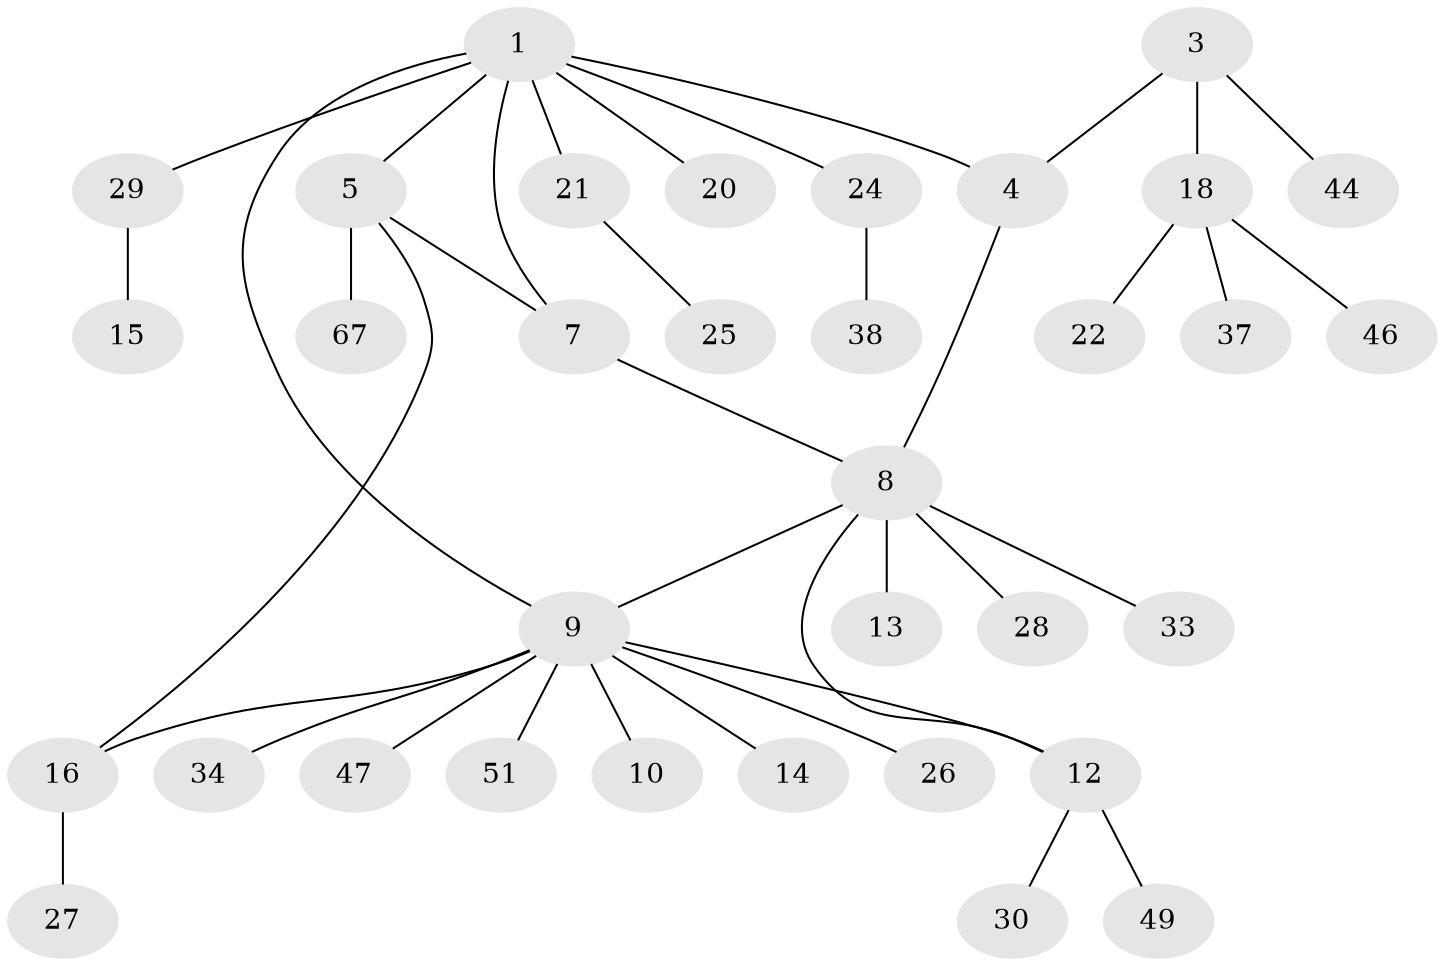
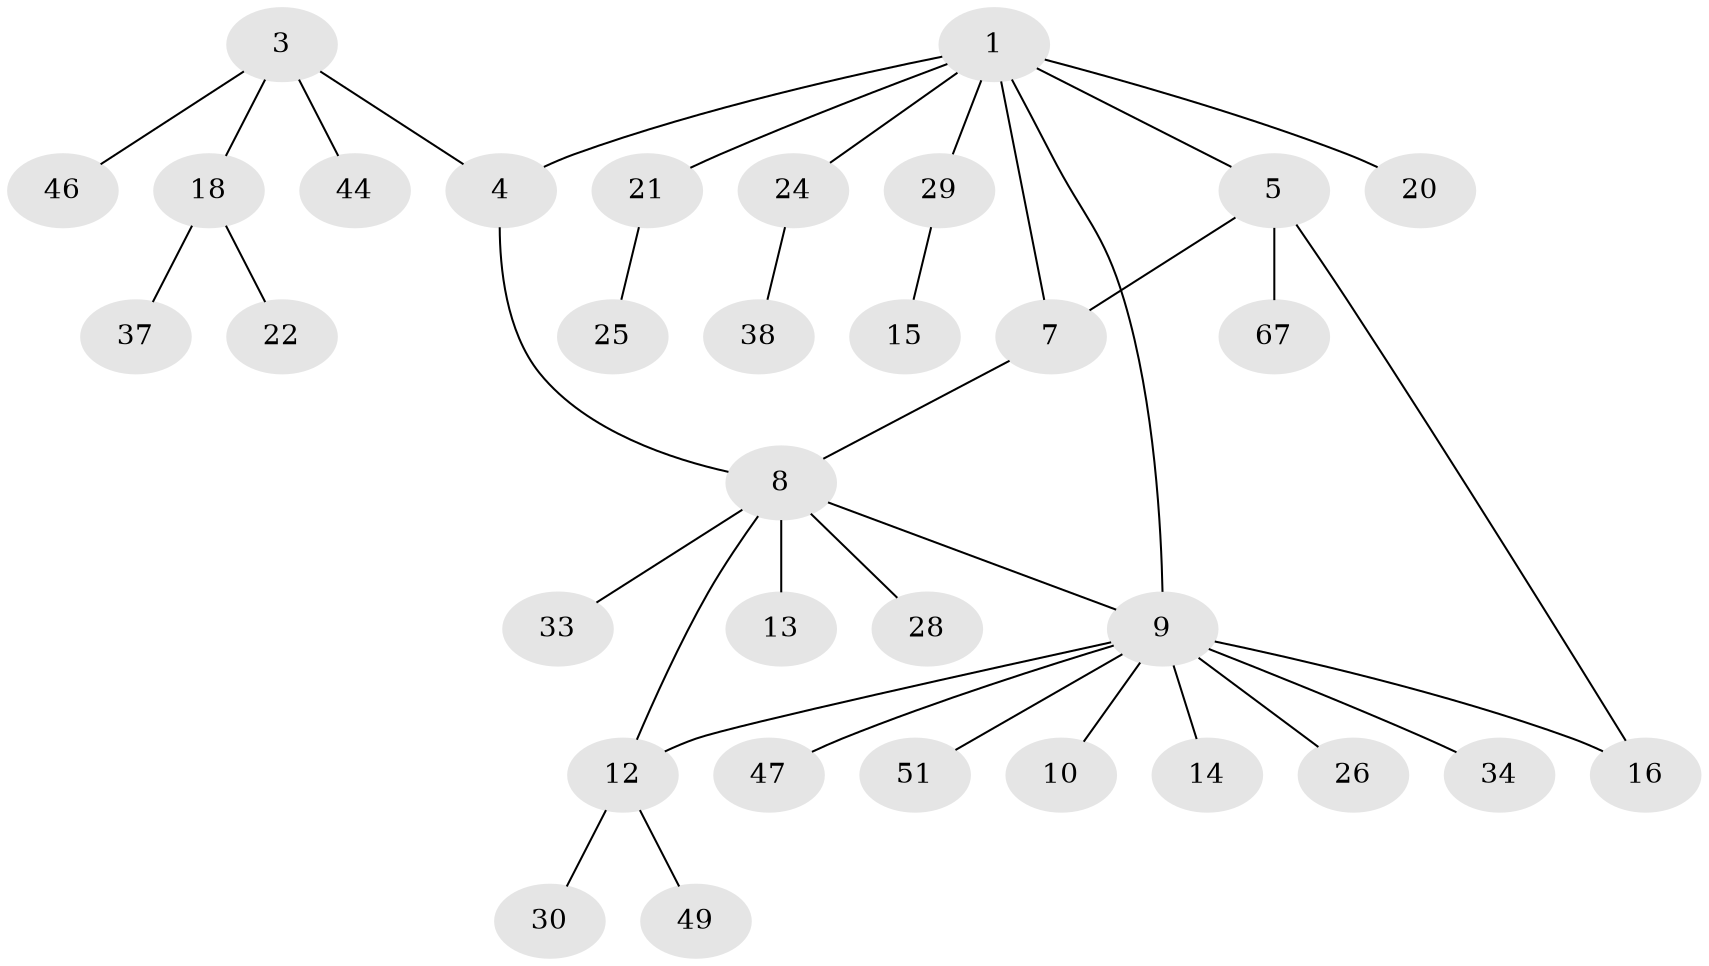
edge "18" -- "46": now "3" -- "46"
node "27": removed
